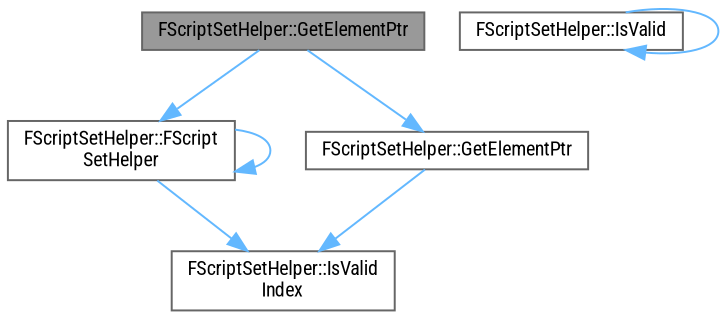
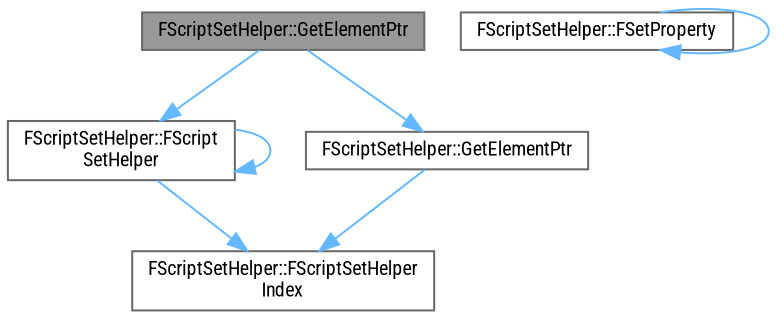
node "FScriptSetHelper::IsValid": label "FScriptSetHelper::IsValid" -> "FScriptSetHelper::FSetProperty"
node "FScriptSetHelper::IsValid Index": label "FScriptSetHelper::IsValid Index" -> "FScriptSetHelper::FScriptSetHelper Index"
